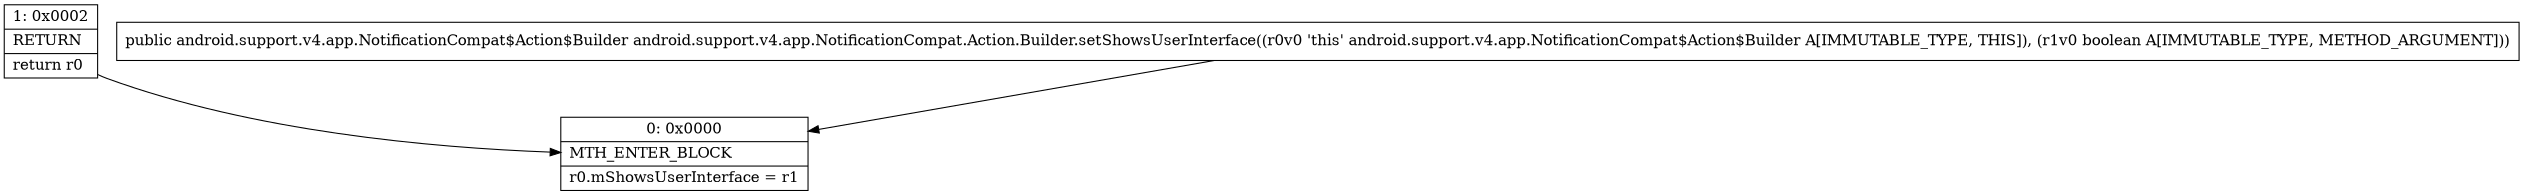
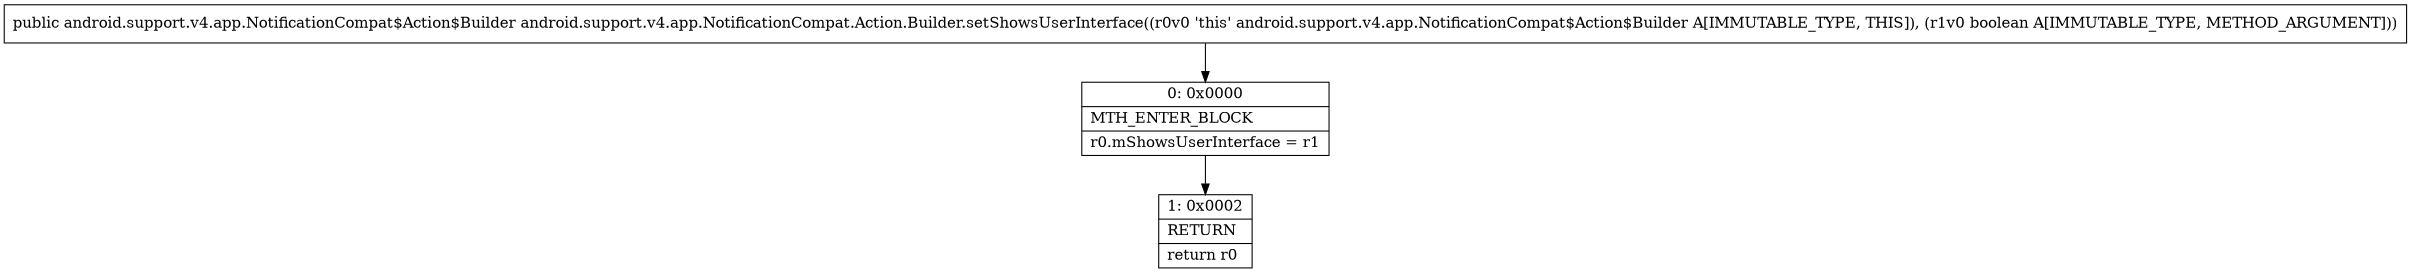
edge "1: 0x0002" -> "0: 0x0000": reversed
